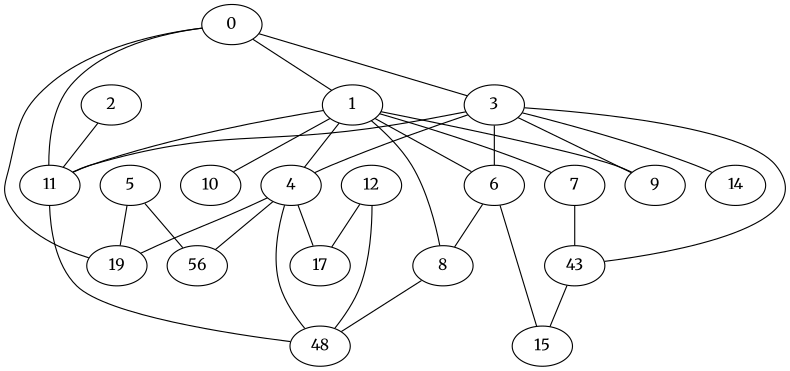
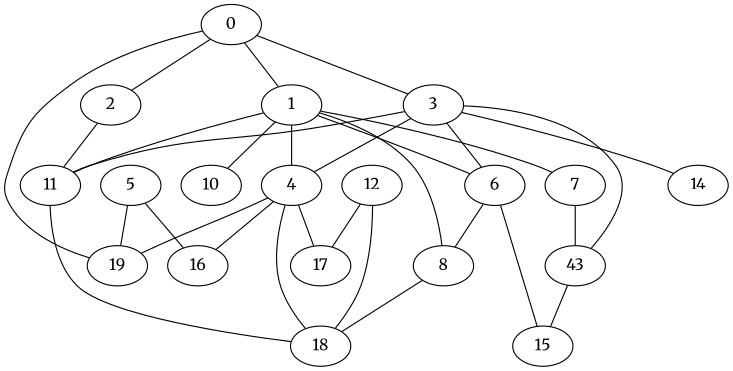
edge "0" -- "11": now "0" -- "2"
node "9": removed
node "56": label "56" -> "16"
node "48": label "48" -> "18"
